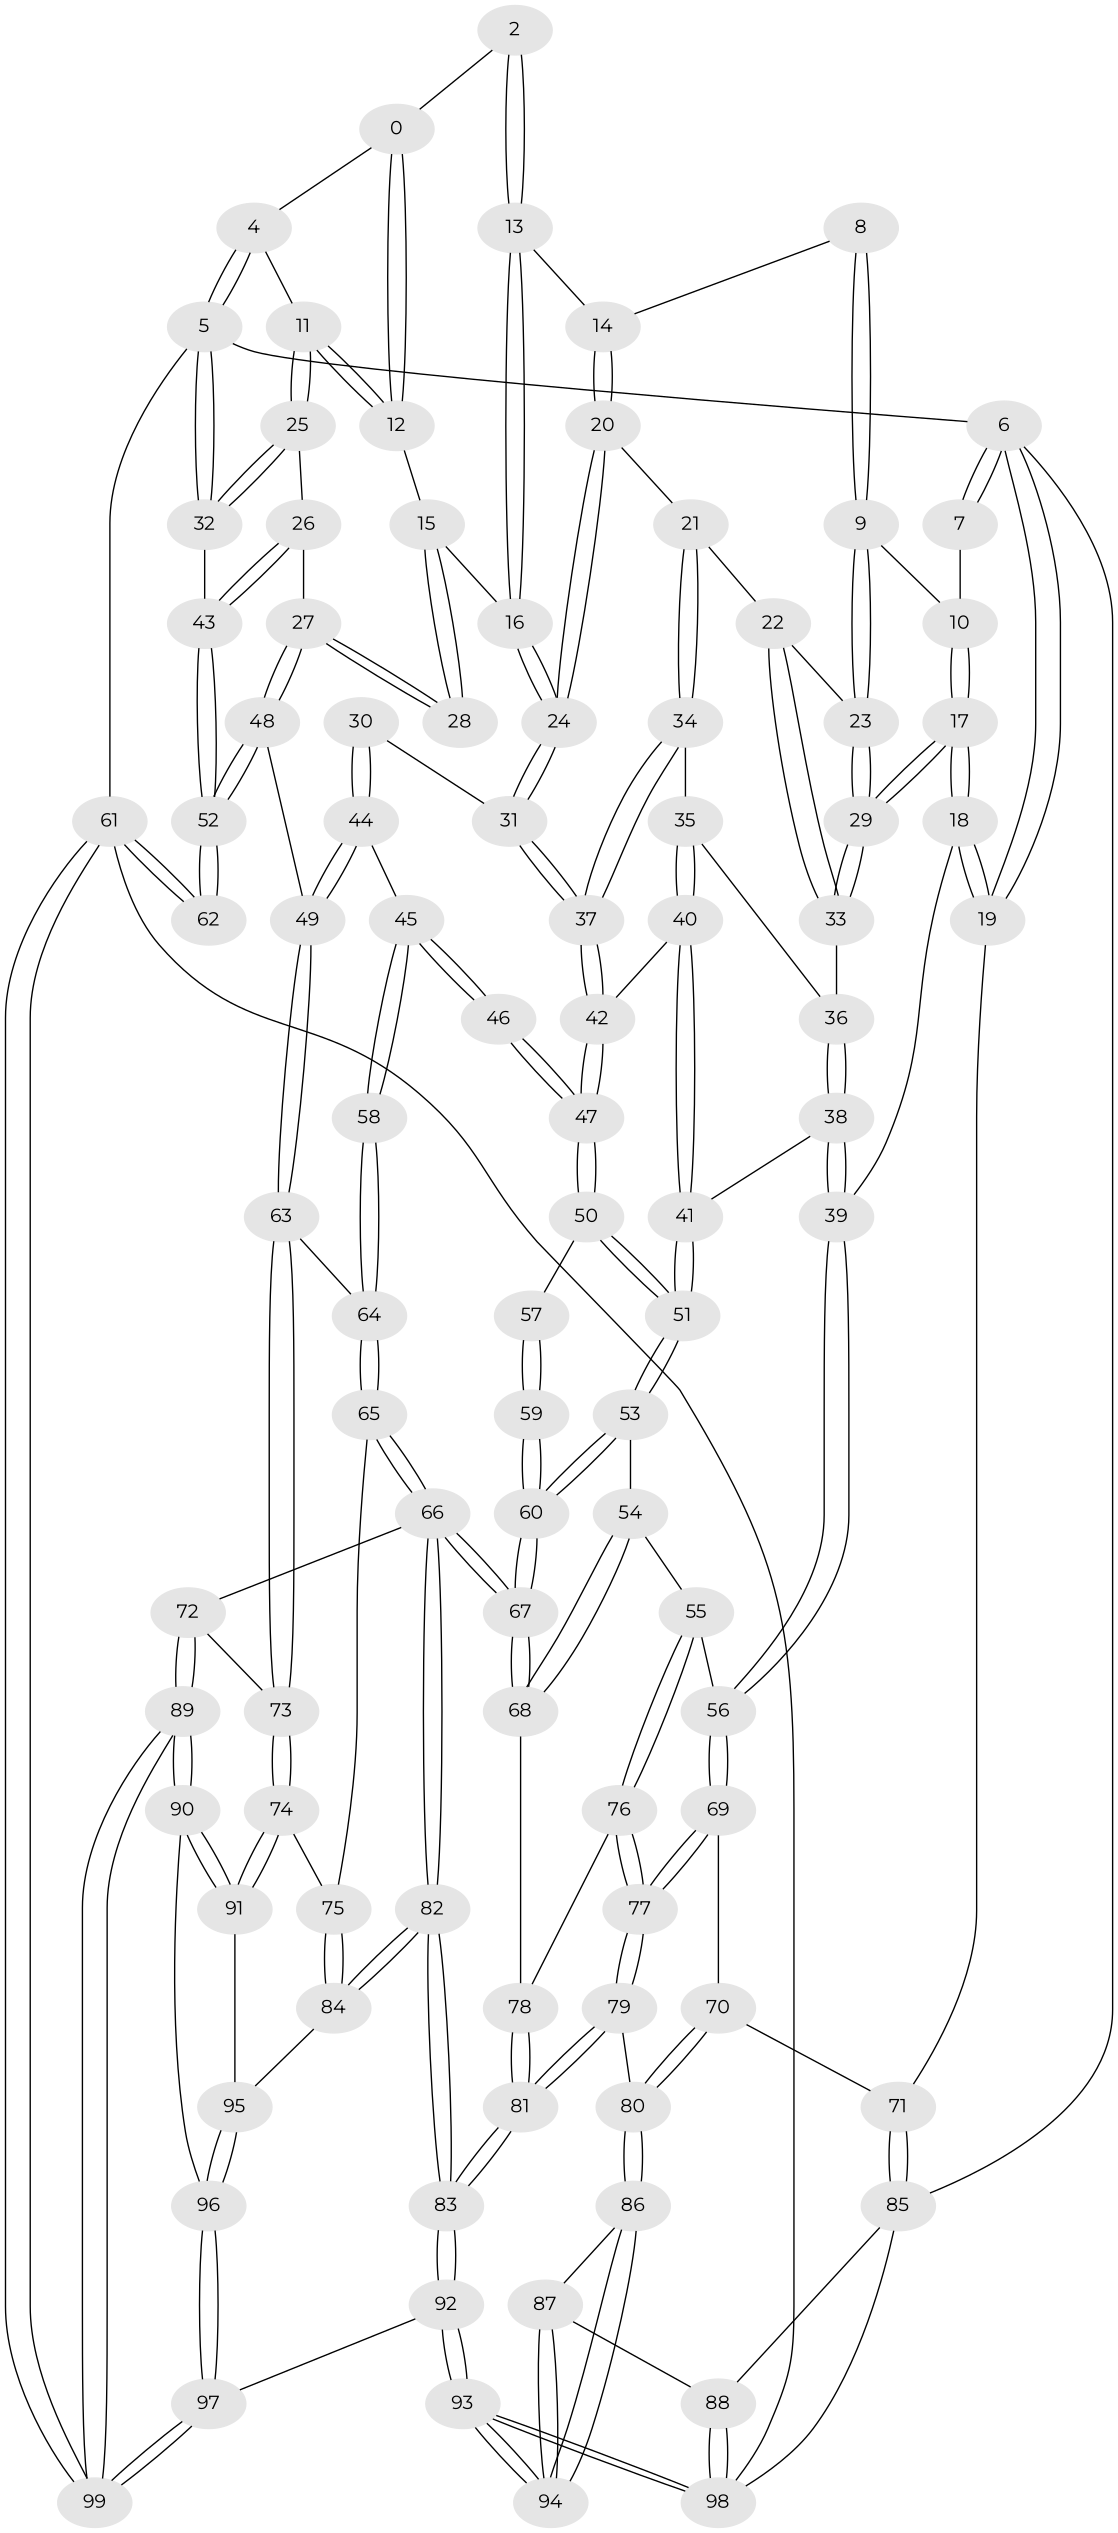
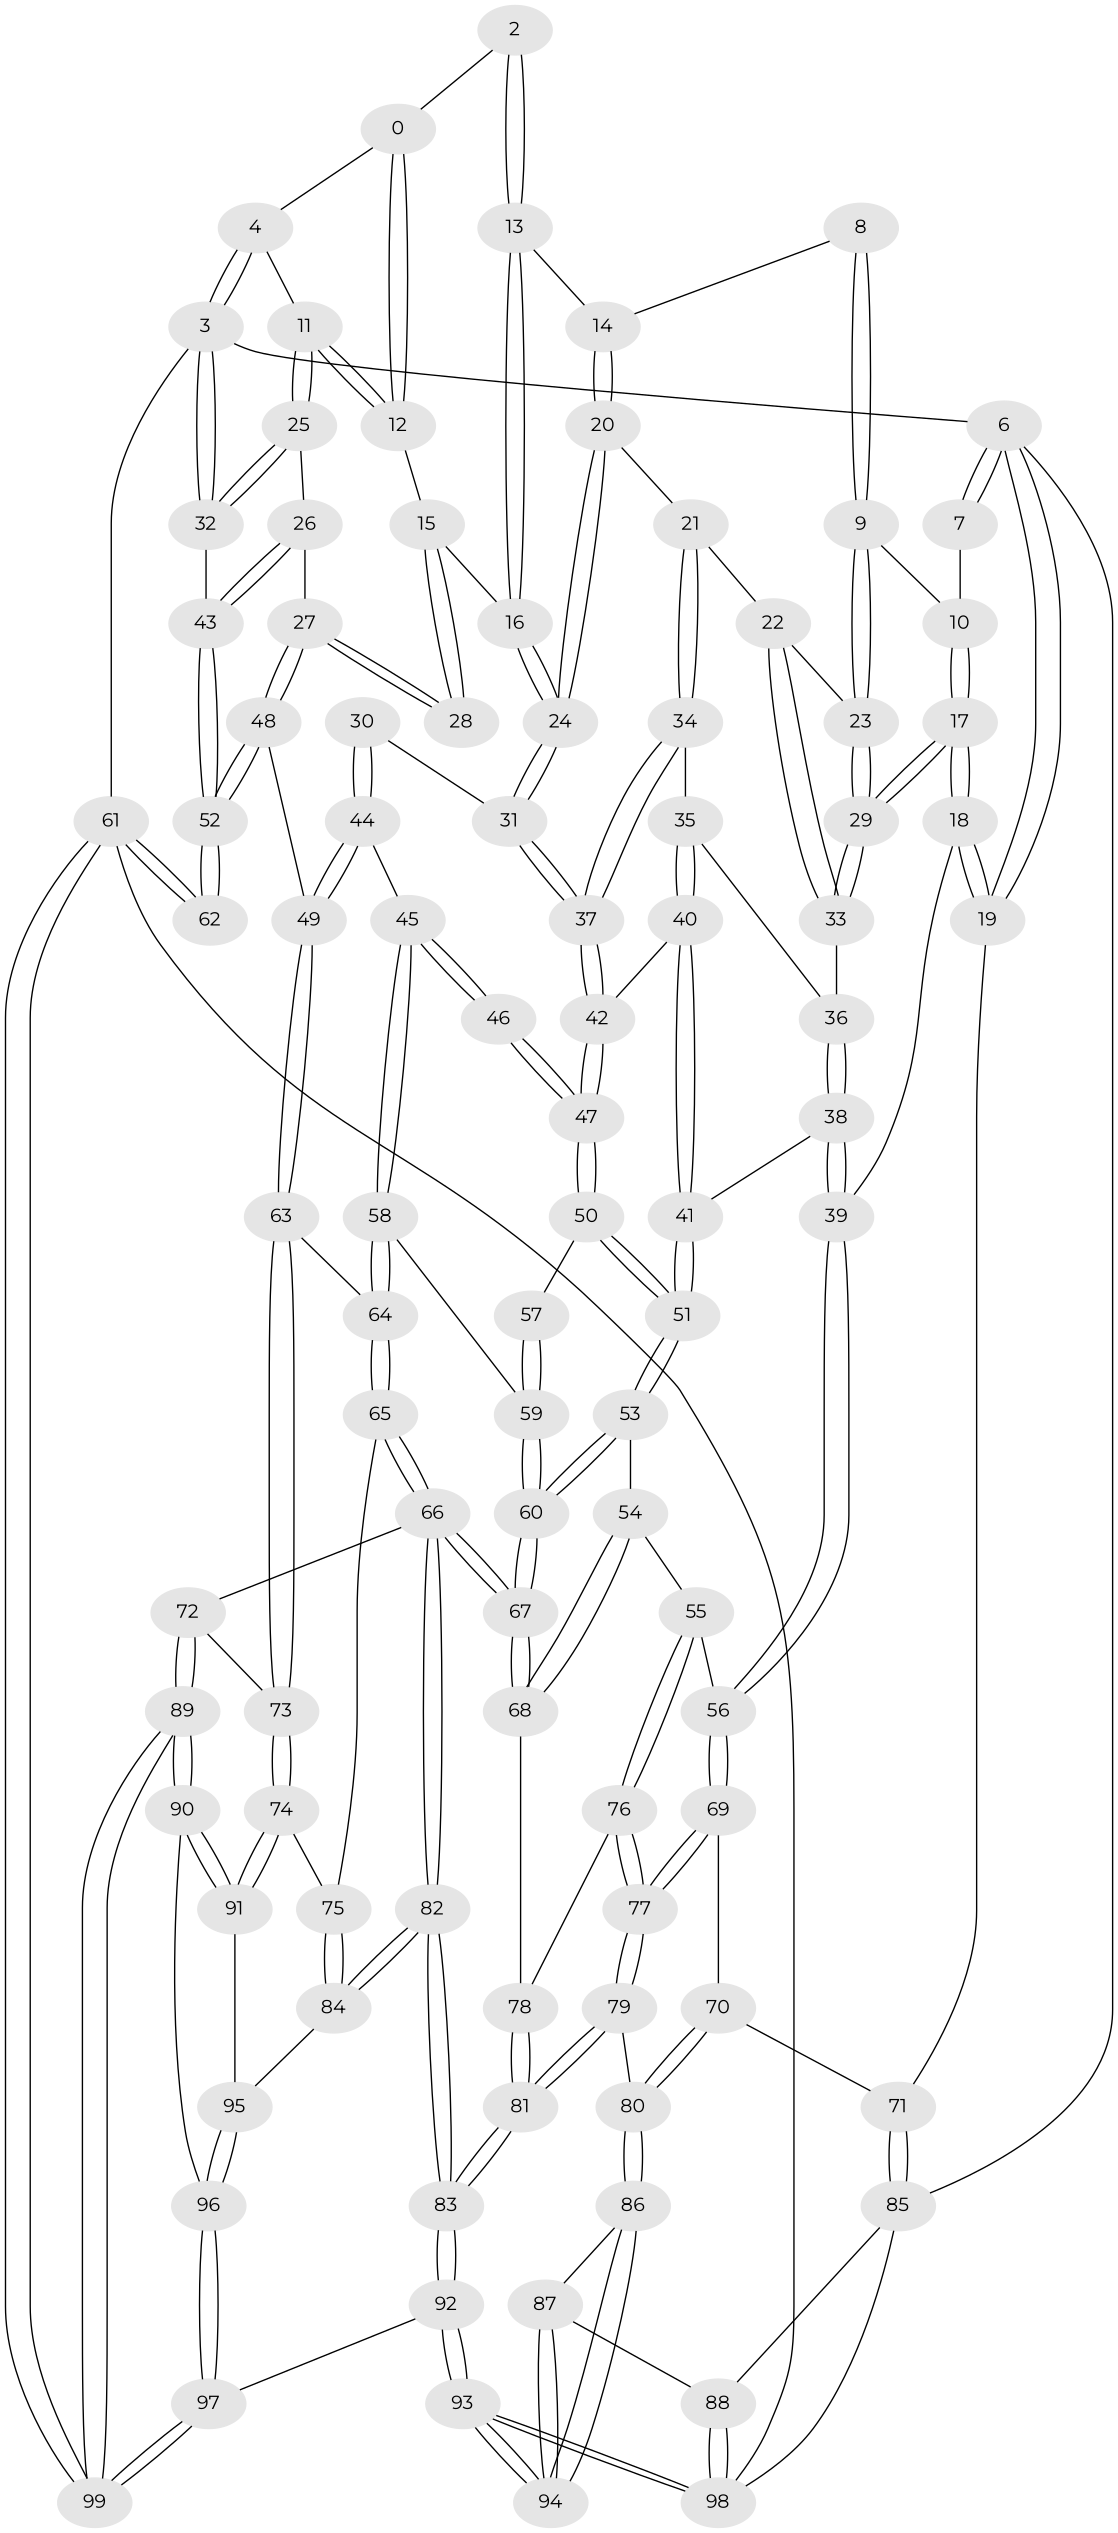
node "5": label "5" -> "3"
edge "58" -- "59": added
